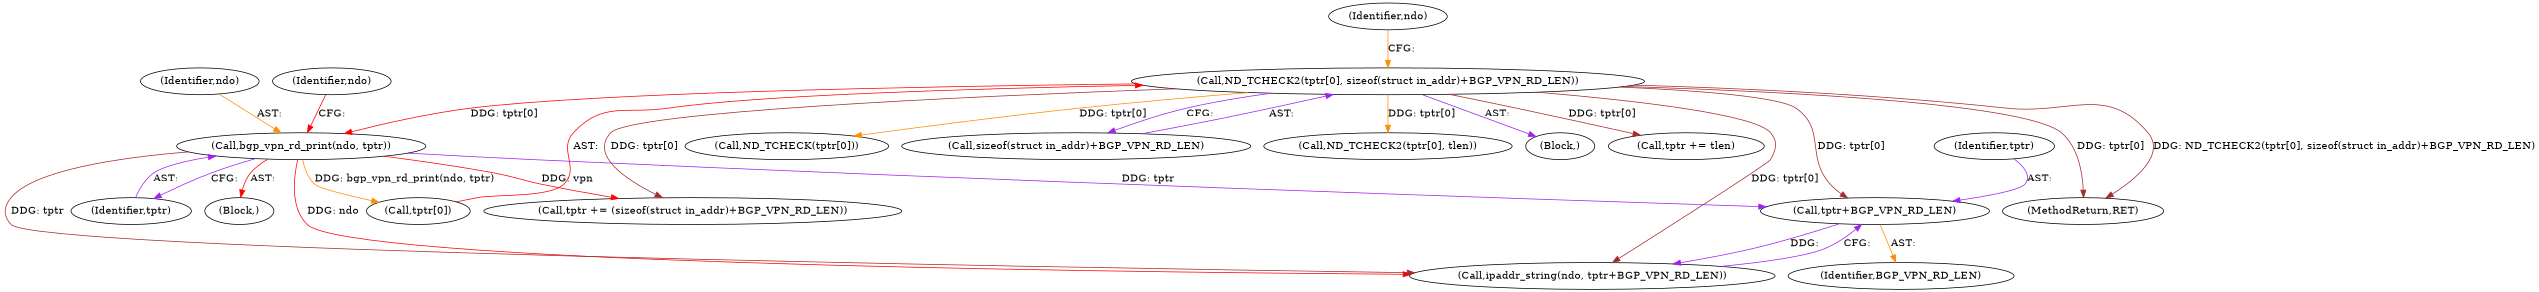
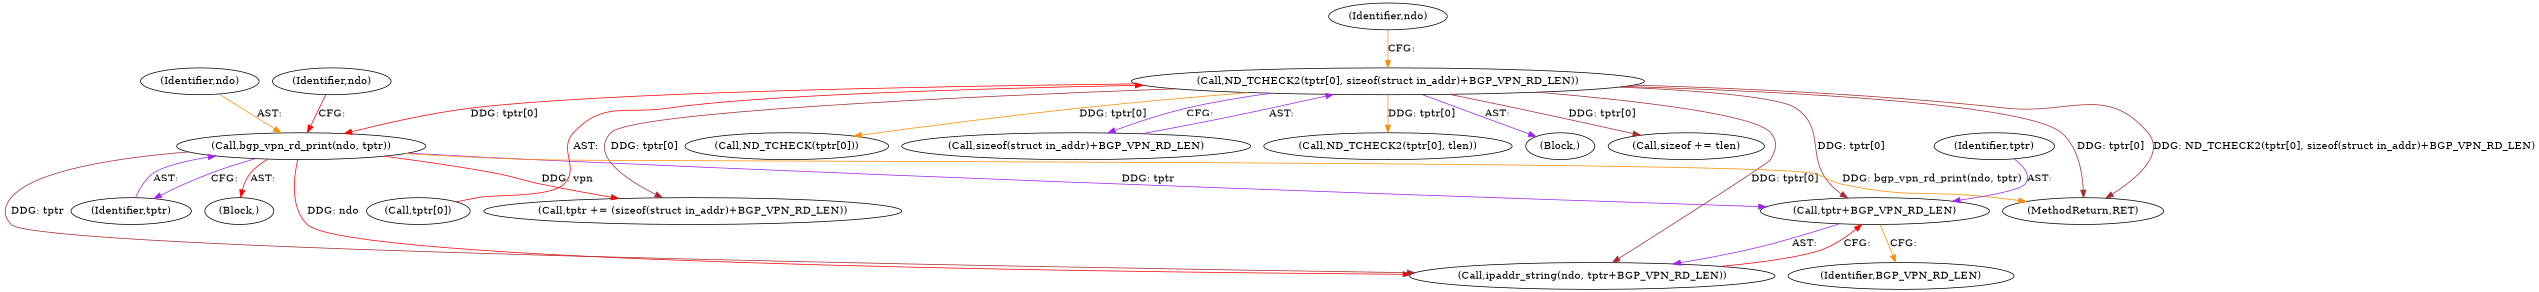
node "(Call,tptr += tlen)": label "(Call,tptr += tlen)" -> "(Call,sizeof += tlen)"
edge "(Call,bgp_vpn_rd_print(ndo, tptr))" -> "(Call,tptr[0])": now "(Call,bgp_vpn_rd_print(ndo, tptr))" -> "(MethodReturn,RET)"
edge "(Call,tptr+BGP_VPN_RD_LEN)" -> "(Call,ipaddr_string(ndo, tptr+BGP_VPN_RD_LEN))": label "DDG: " -> "AST: "
edge "(Call,tptr+BGP_VPN_RD_LEN)" -> "(Identifier,BGP_VPN_RD_LEN)": label "AST: " -> "CFG: "
edge "(Call,ipaddr_string(ndo, tptr+BGP_VPN_RD_LEN))" -> "(Call,tptr+BGP_VPN_RD_LEN)": color purple -> red
